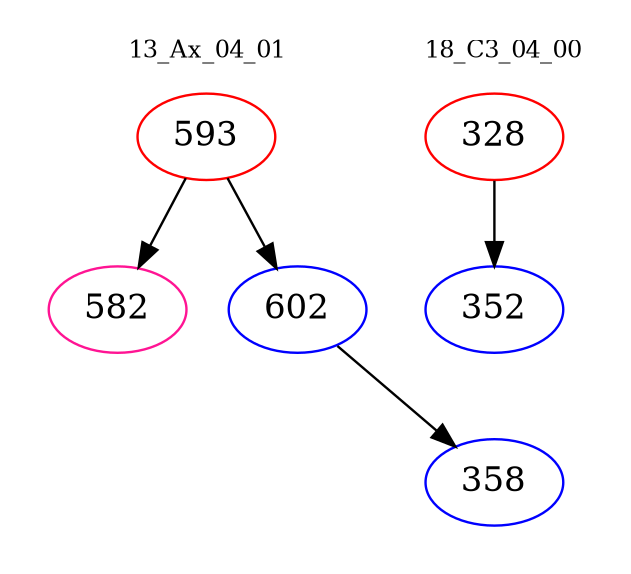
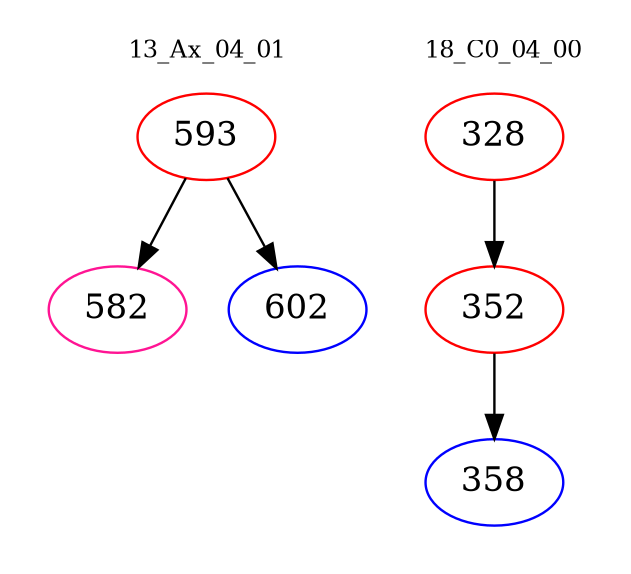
cluster "18_C3_04_00": label "18_C3_04_00" -> "18_C0_04_00"
node "352": color blue -> red
edge "602" -> "358": now "352" -> "358"
